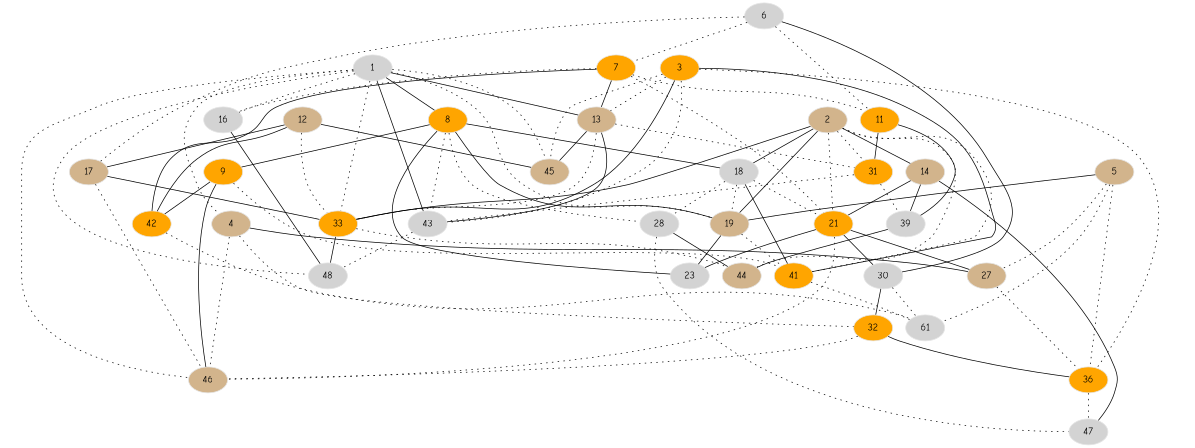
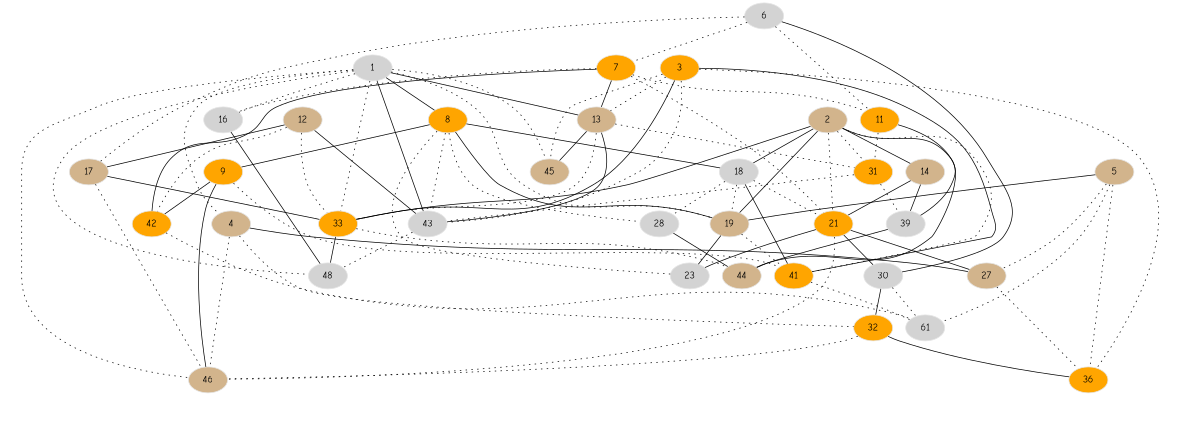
edge "12" -- "45": now "12" -- "43"
edge "12" -- "42": style solid -> dotted
edge "11" -- "31": style solid -> dotted
edge "2" -- "44": style dotted -> solid
edge "8" -- "23": style solid -> dotted
node "47": removed
